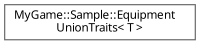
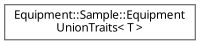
node "MyGame::Sample::Equipment UnionTraits< T >": label "MyGame::Sample::Equipment UnionTraits< T >" -> "Equipment::Sample::Equipment UnionTraits< T >"
